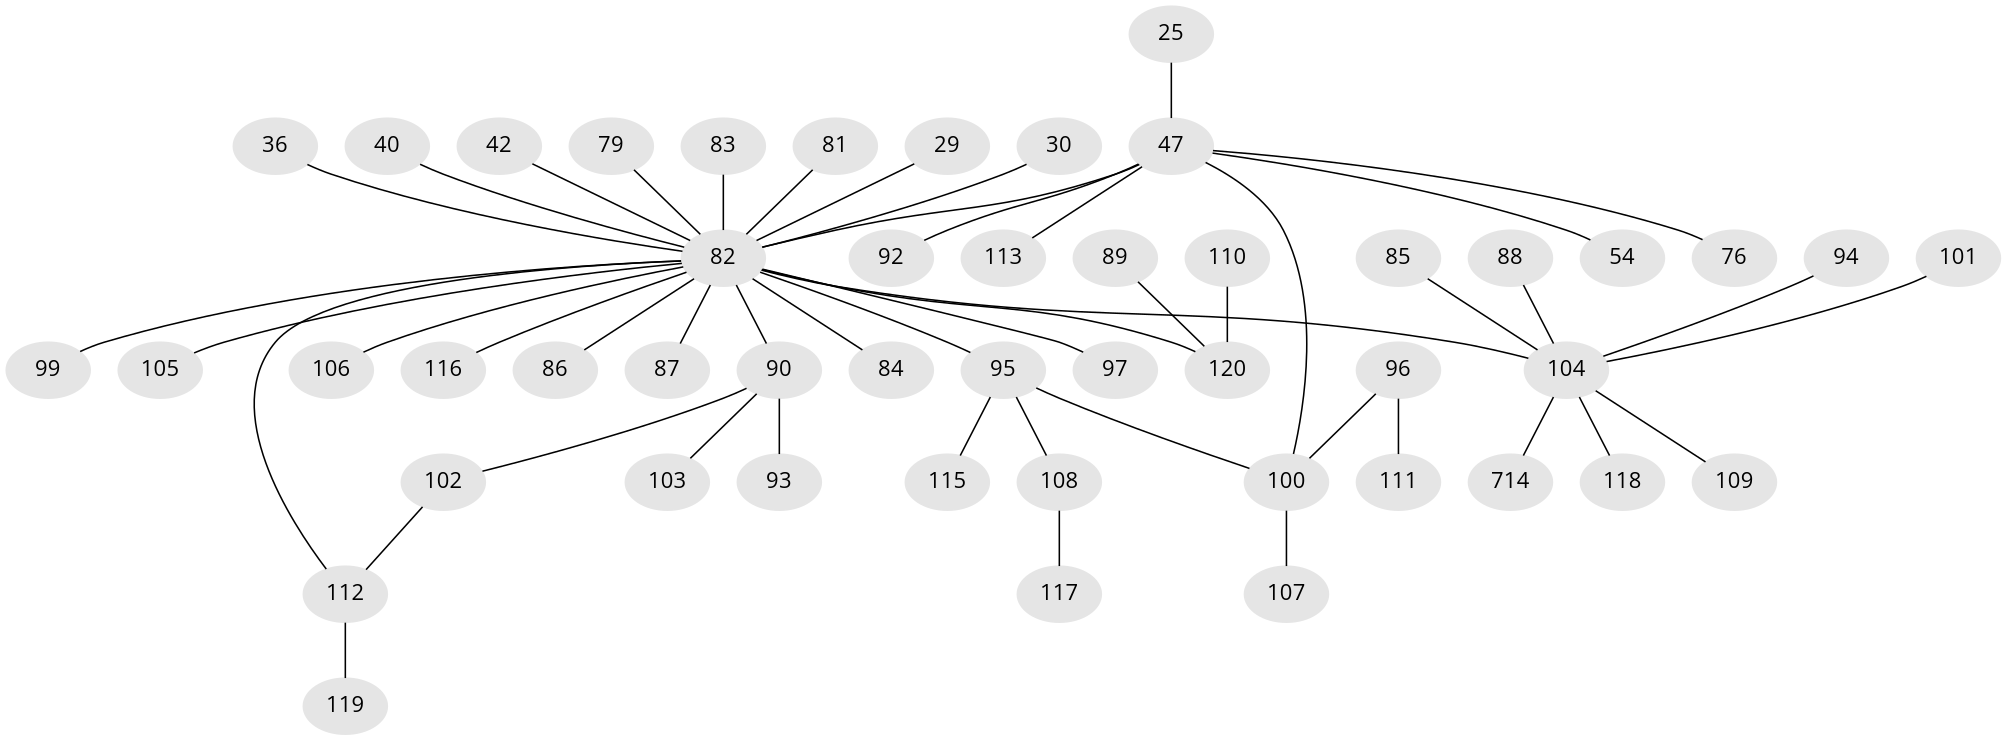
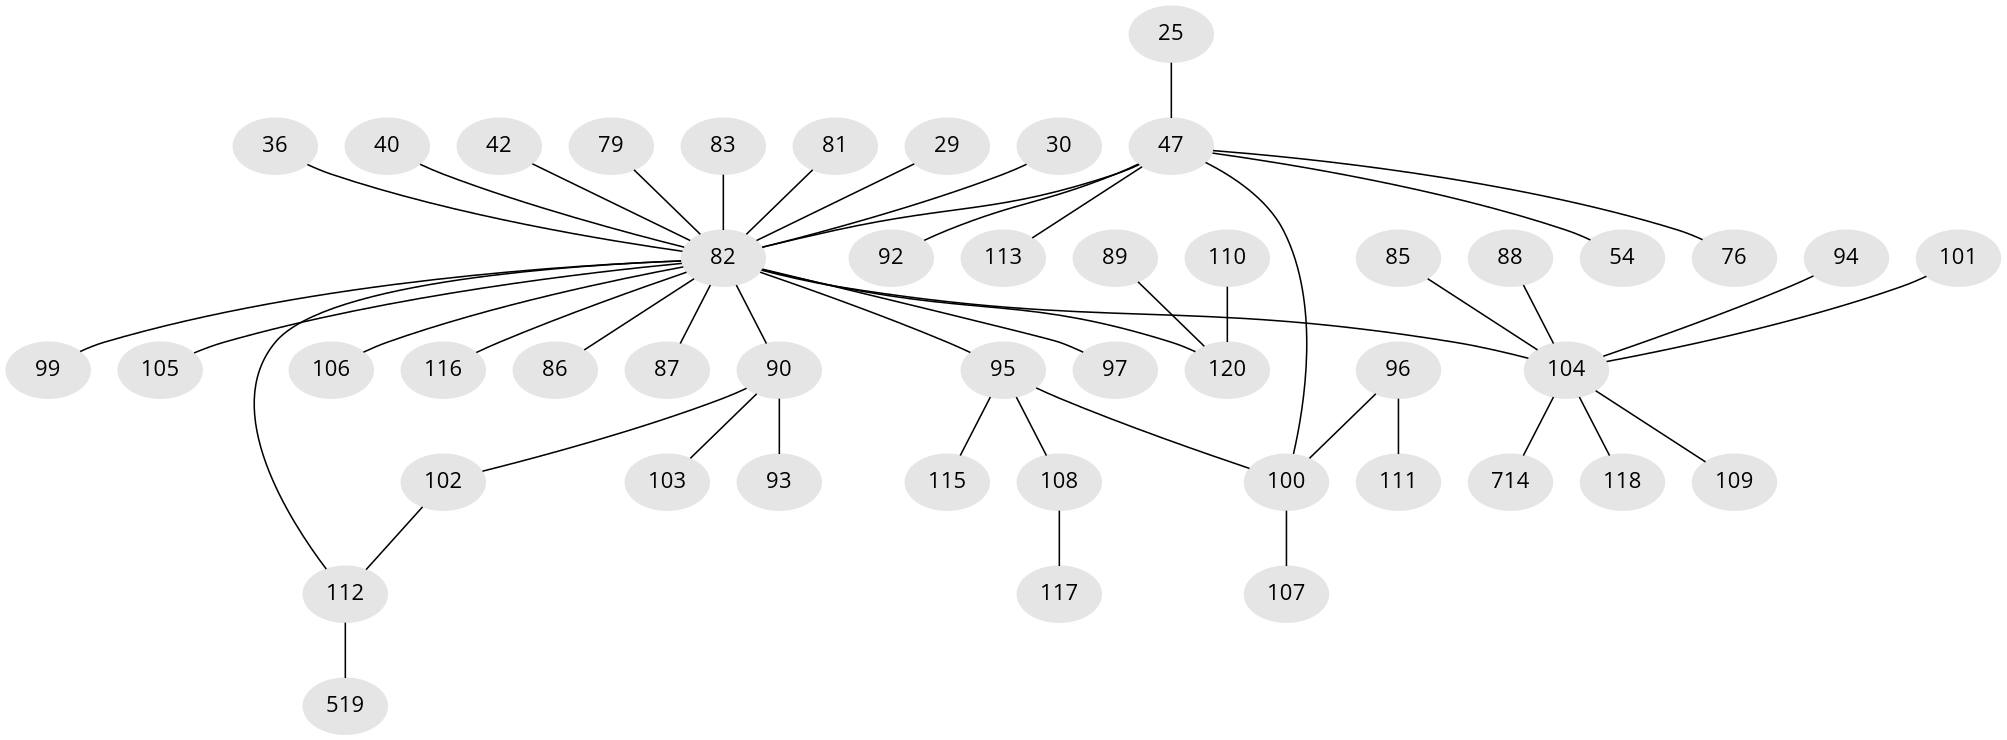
node "84": removed
node "119": label "119" -> "519"
